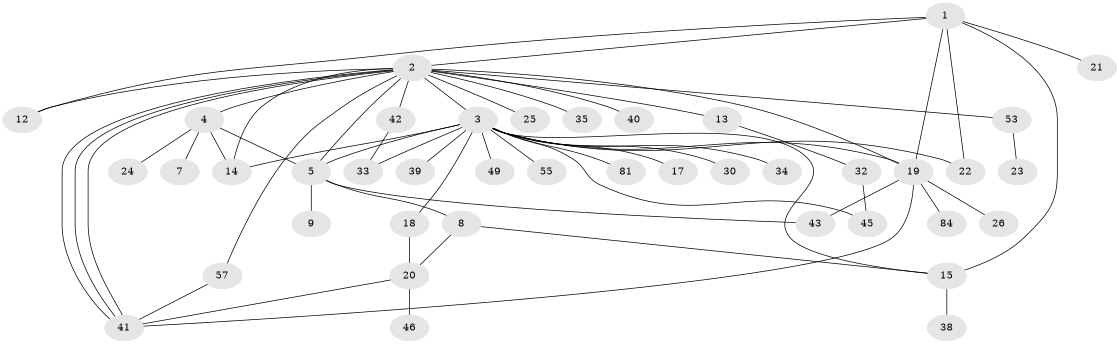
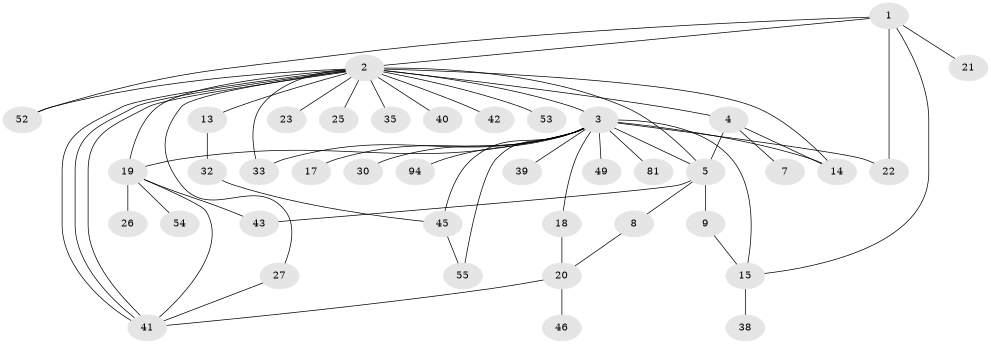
edge "1" -- "19": removed
node "12": label "12" -> "52"
edge "53" -- "23": now "2" -- "23"
edge "42" -- "33": now "2" -- "33"
node "24": removed
node "34": label "34" -> "94"
node "84": label "84" -> "54"
edge "45" -- "55": added
edge "8" -- "15": now "9" -- "15"
node "57": label "57" -> "27"
